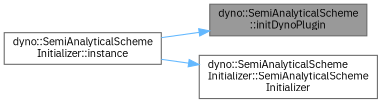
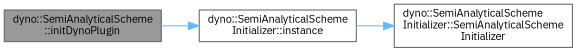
edge "dyno::SemiAnalyticalScheme Initializer::instance" -> "dyno::SemiAnalyticalScheme ::initDynoPlugin": reversed
